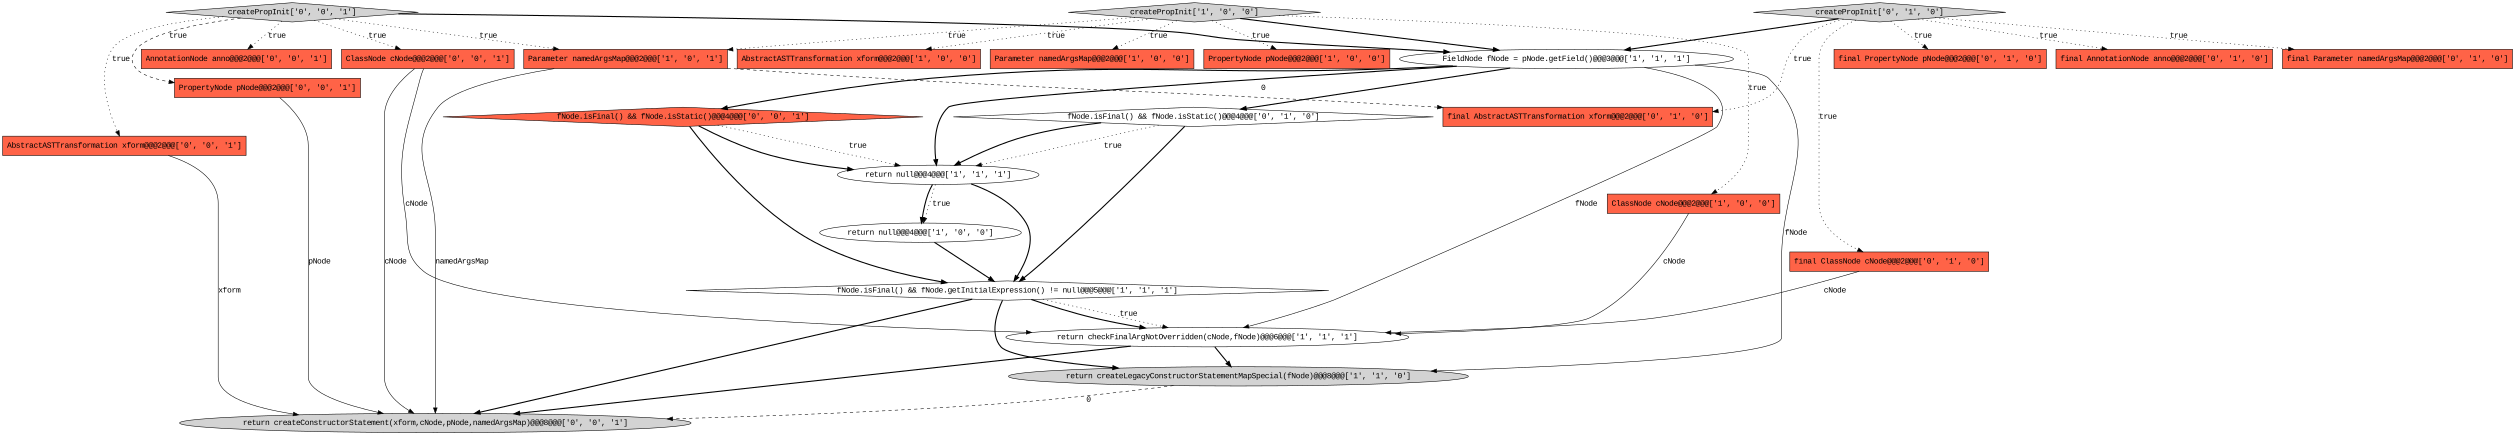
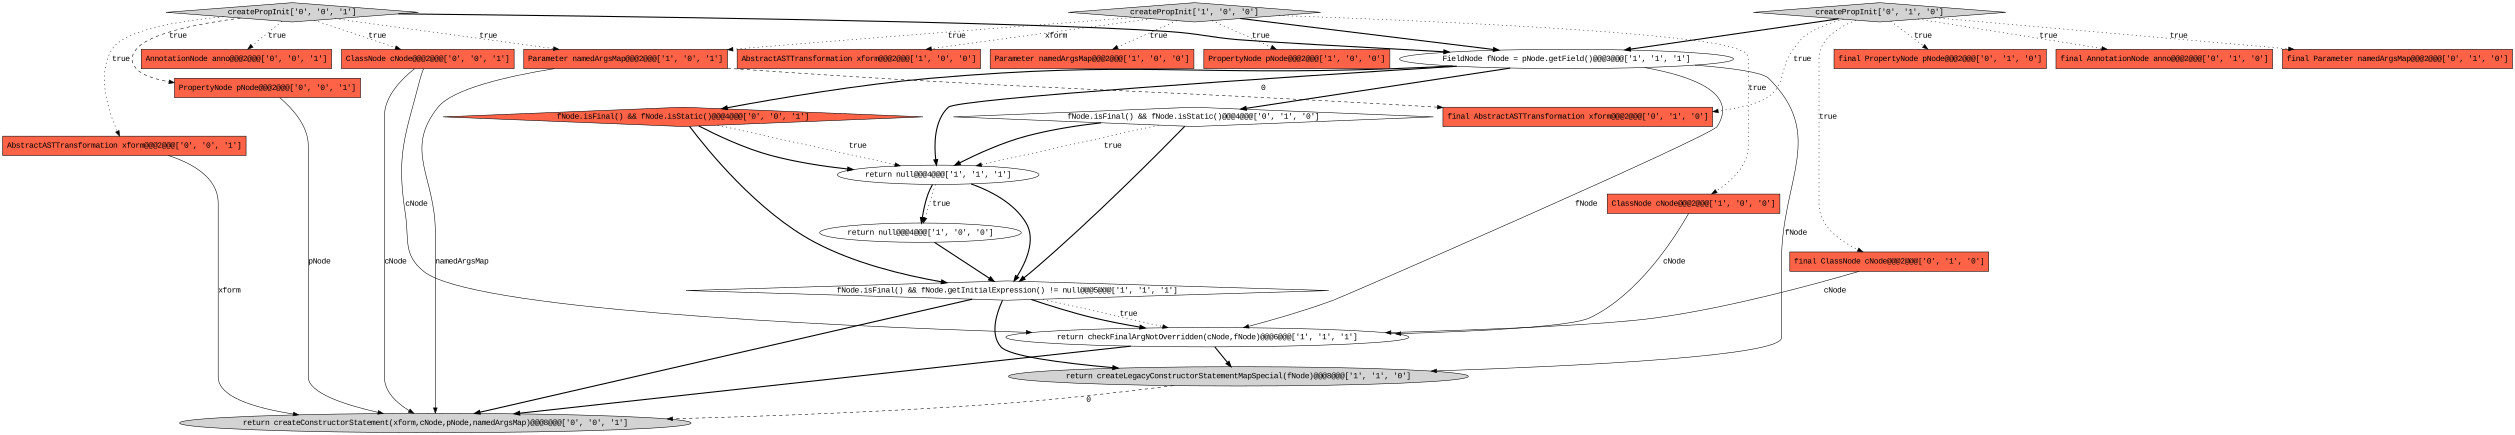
edge "createPropInit['1', '0', '0']" -> "AbstractASTTransformation xform@@@2@@@['1', '0', '0']": label "true" -> "xform"
